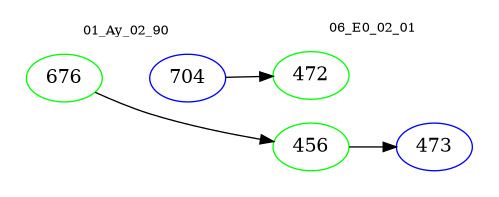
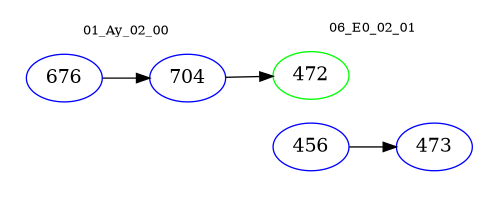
cluster "01_Ay_02_90": label "01_Ay_02_90" -> "01_Ay_02_00"
node "676": color green -> blue
edge "676" -> "456": now "676" -> "704"
node "456": color green -> blue
